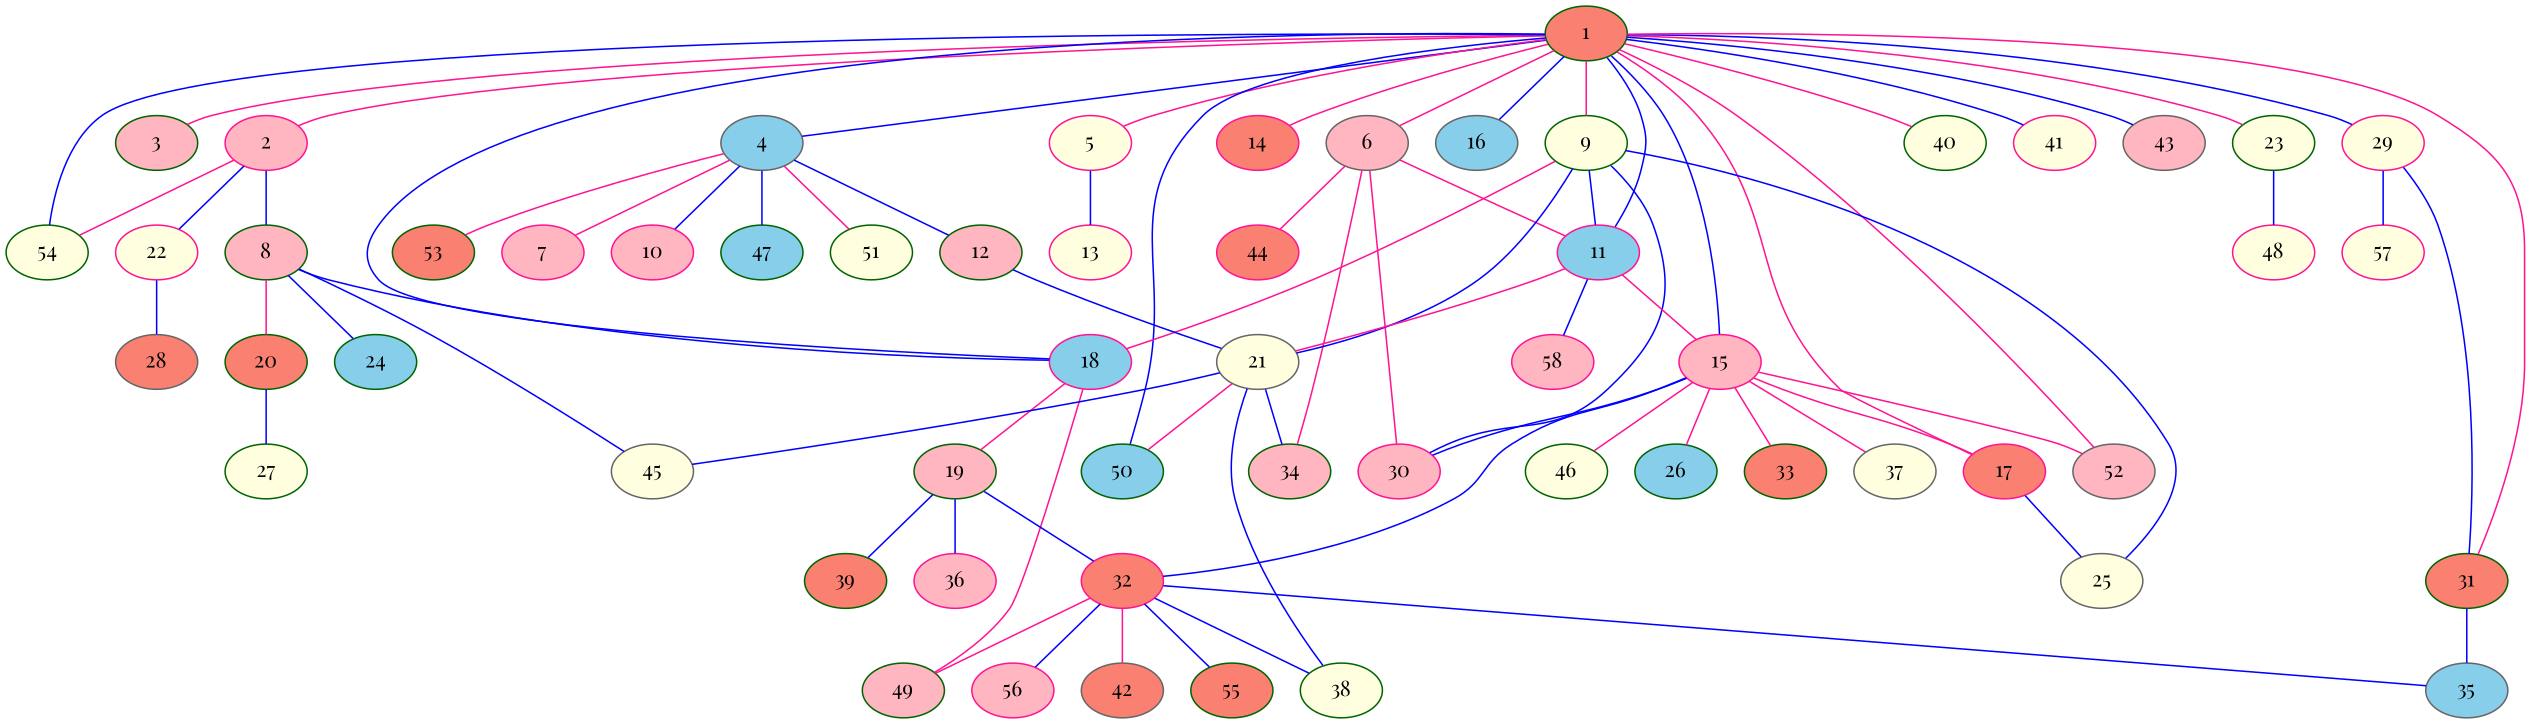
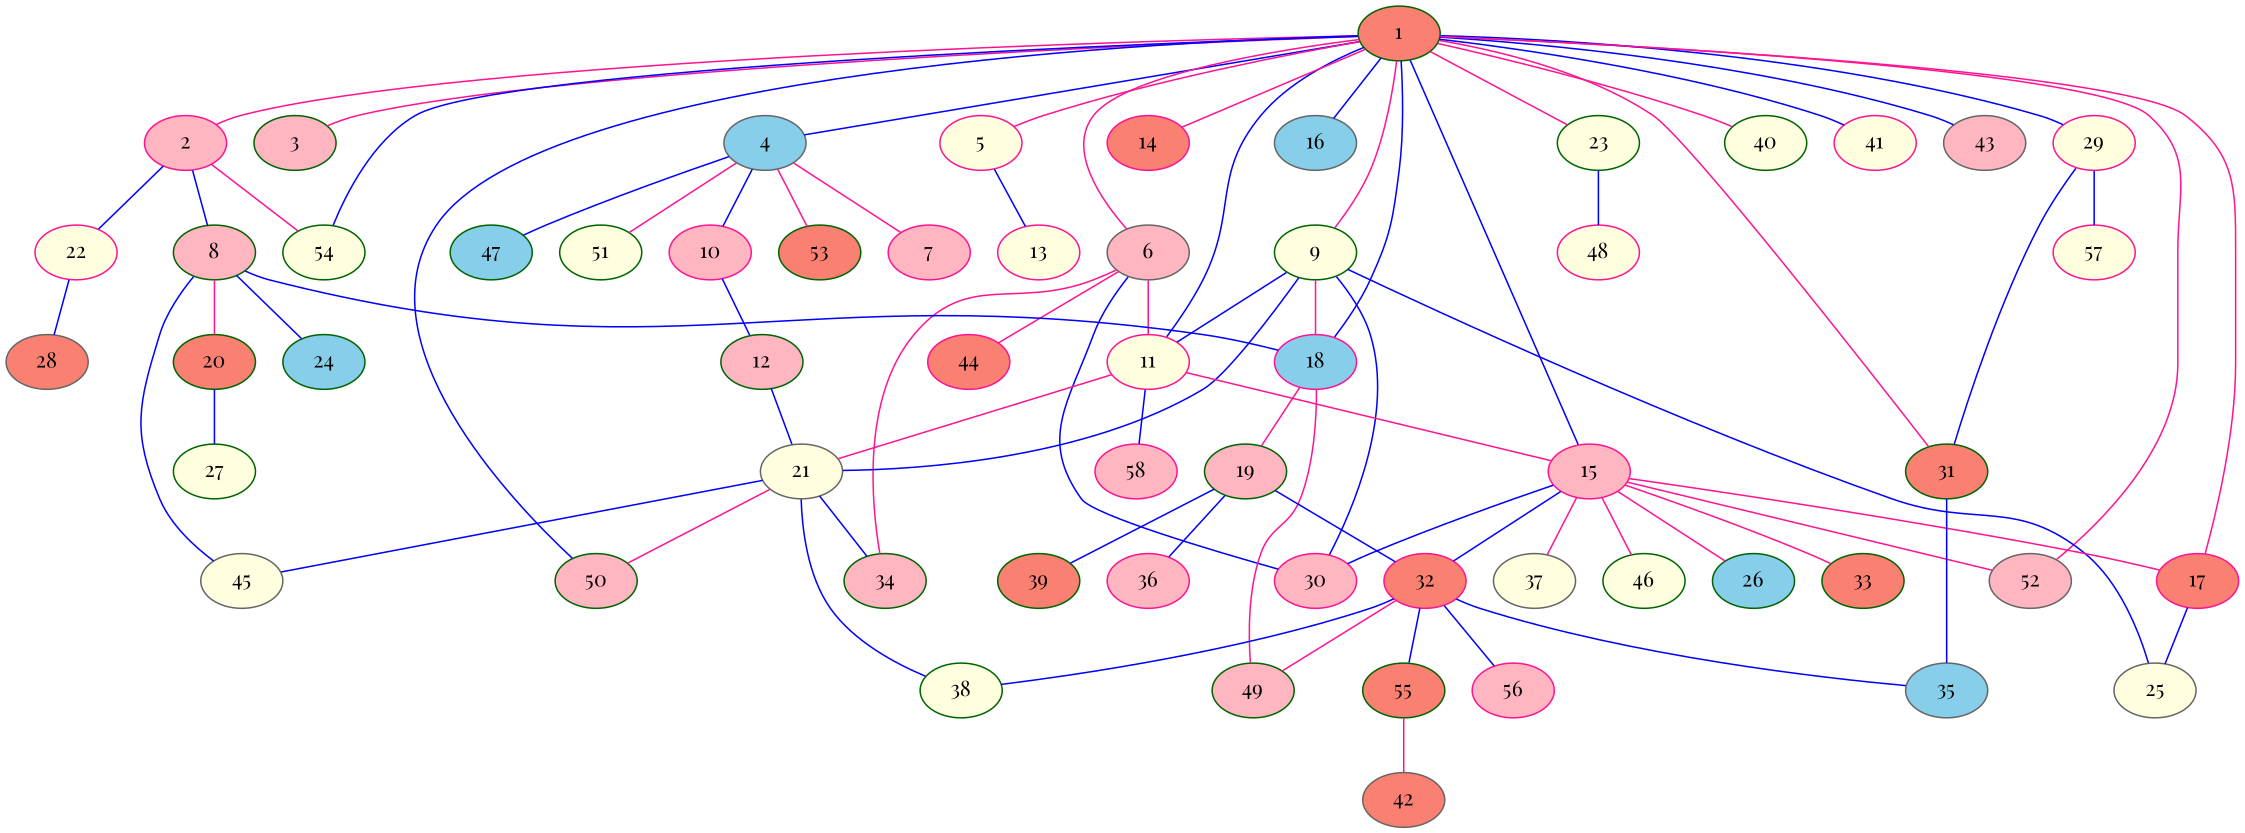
edge "4" -- "12": now "10" -- "12"
node "11": fillcolor skyblue -> lightyellow
edge "6" -- "30": color deeppink -> blue
node "50": fillcolor skyblue -> lightpink
edge "32" -- "42": now "55" -- "42"
